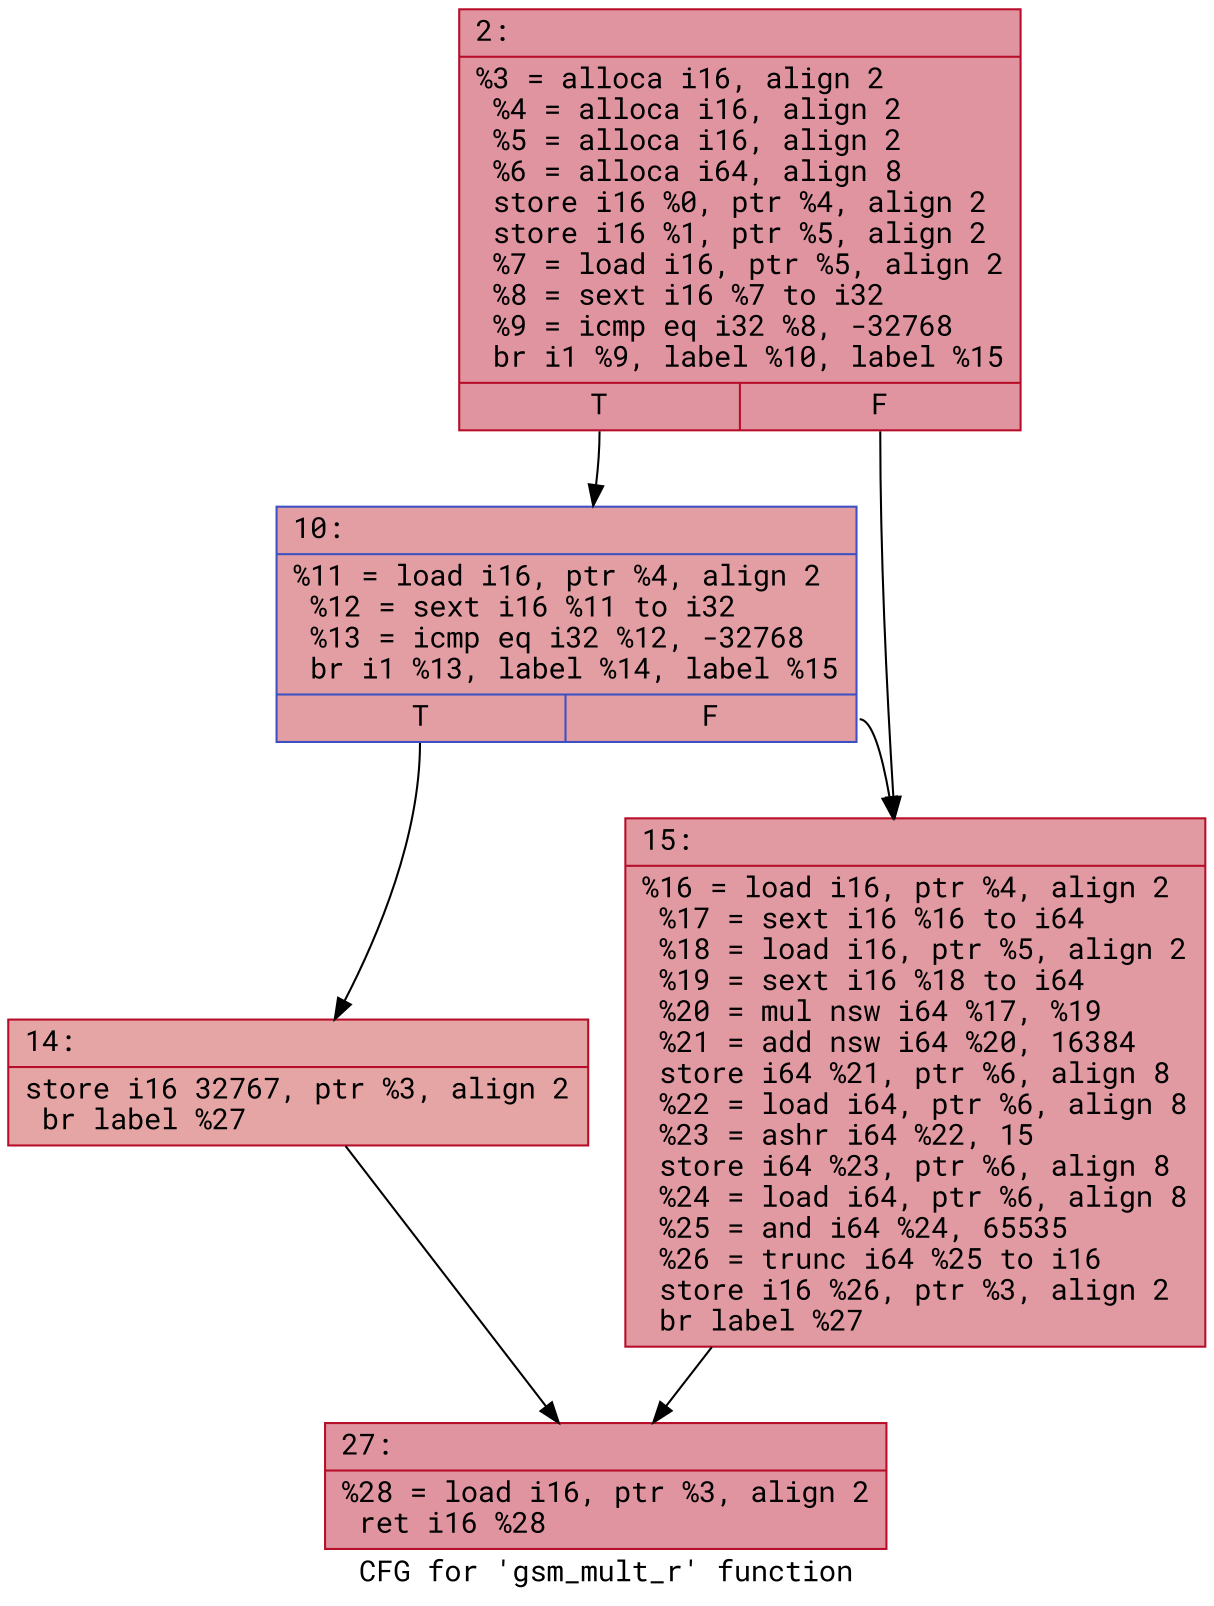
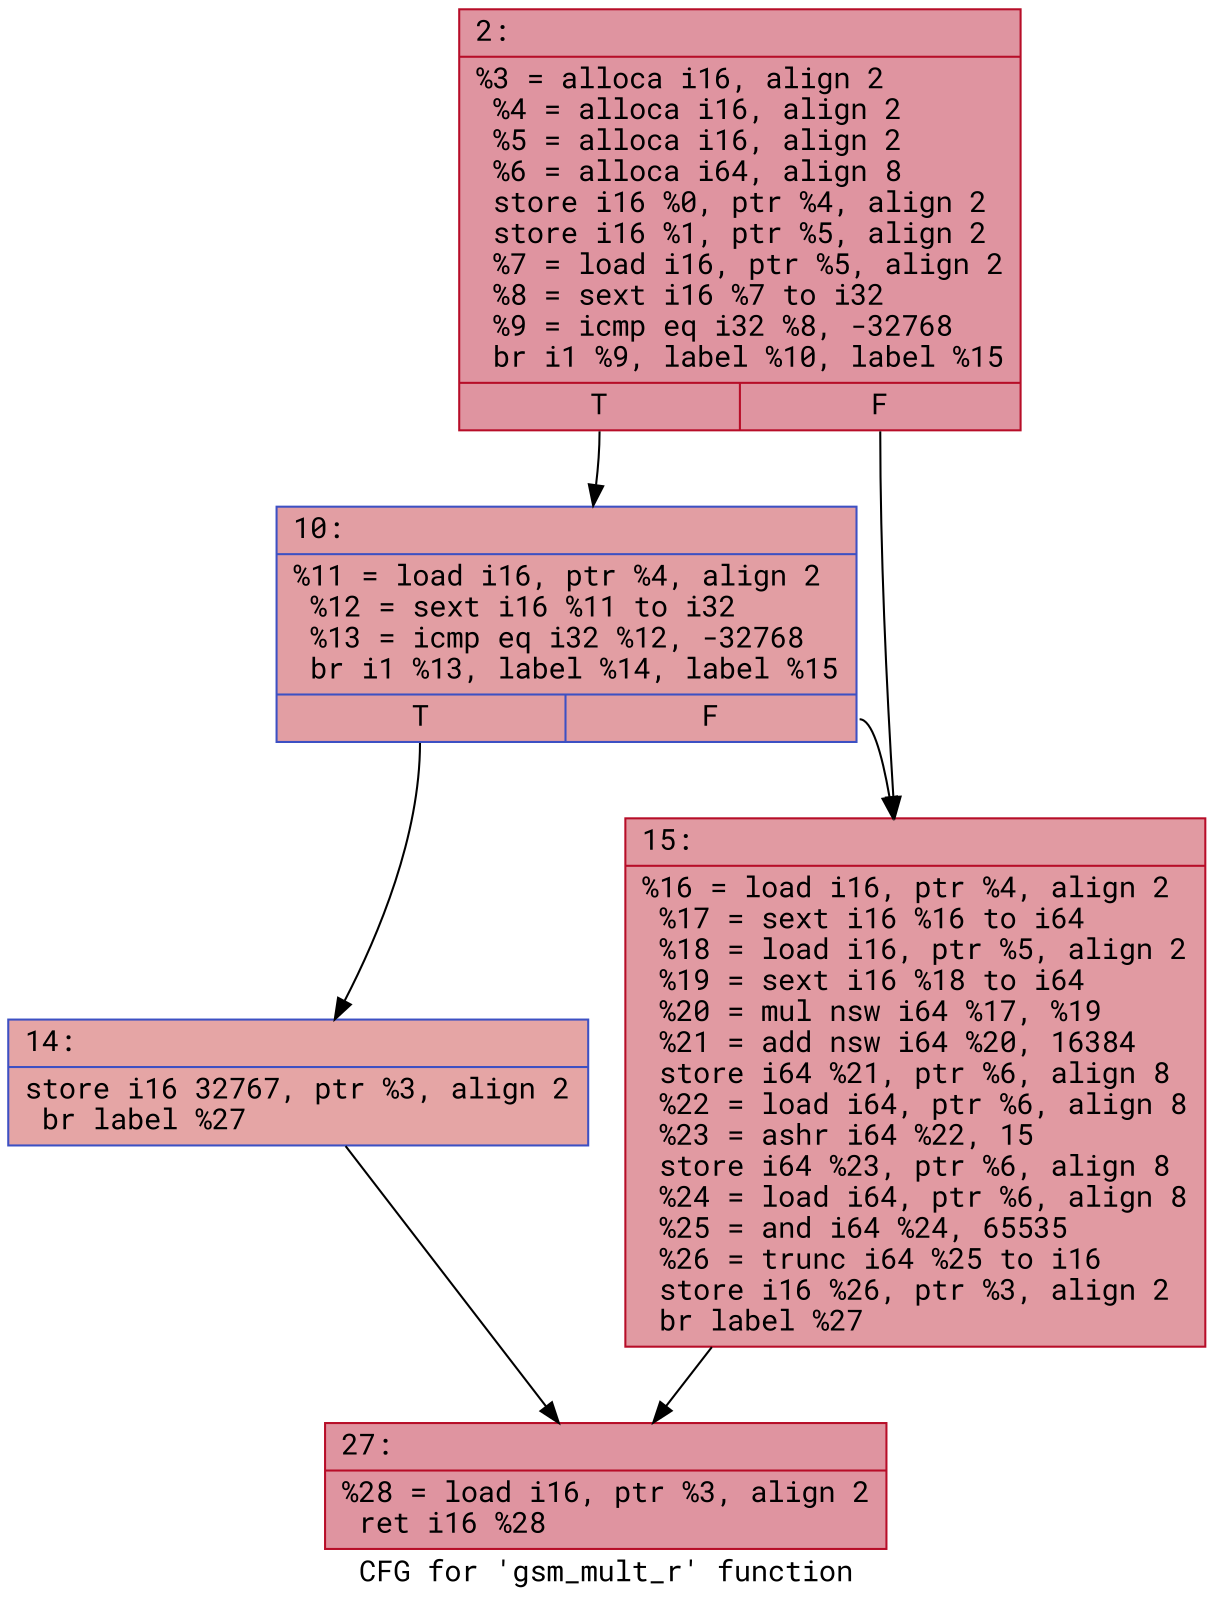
node "14:": color #b70d28ff -> #3d50c3ff
